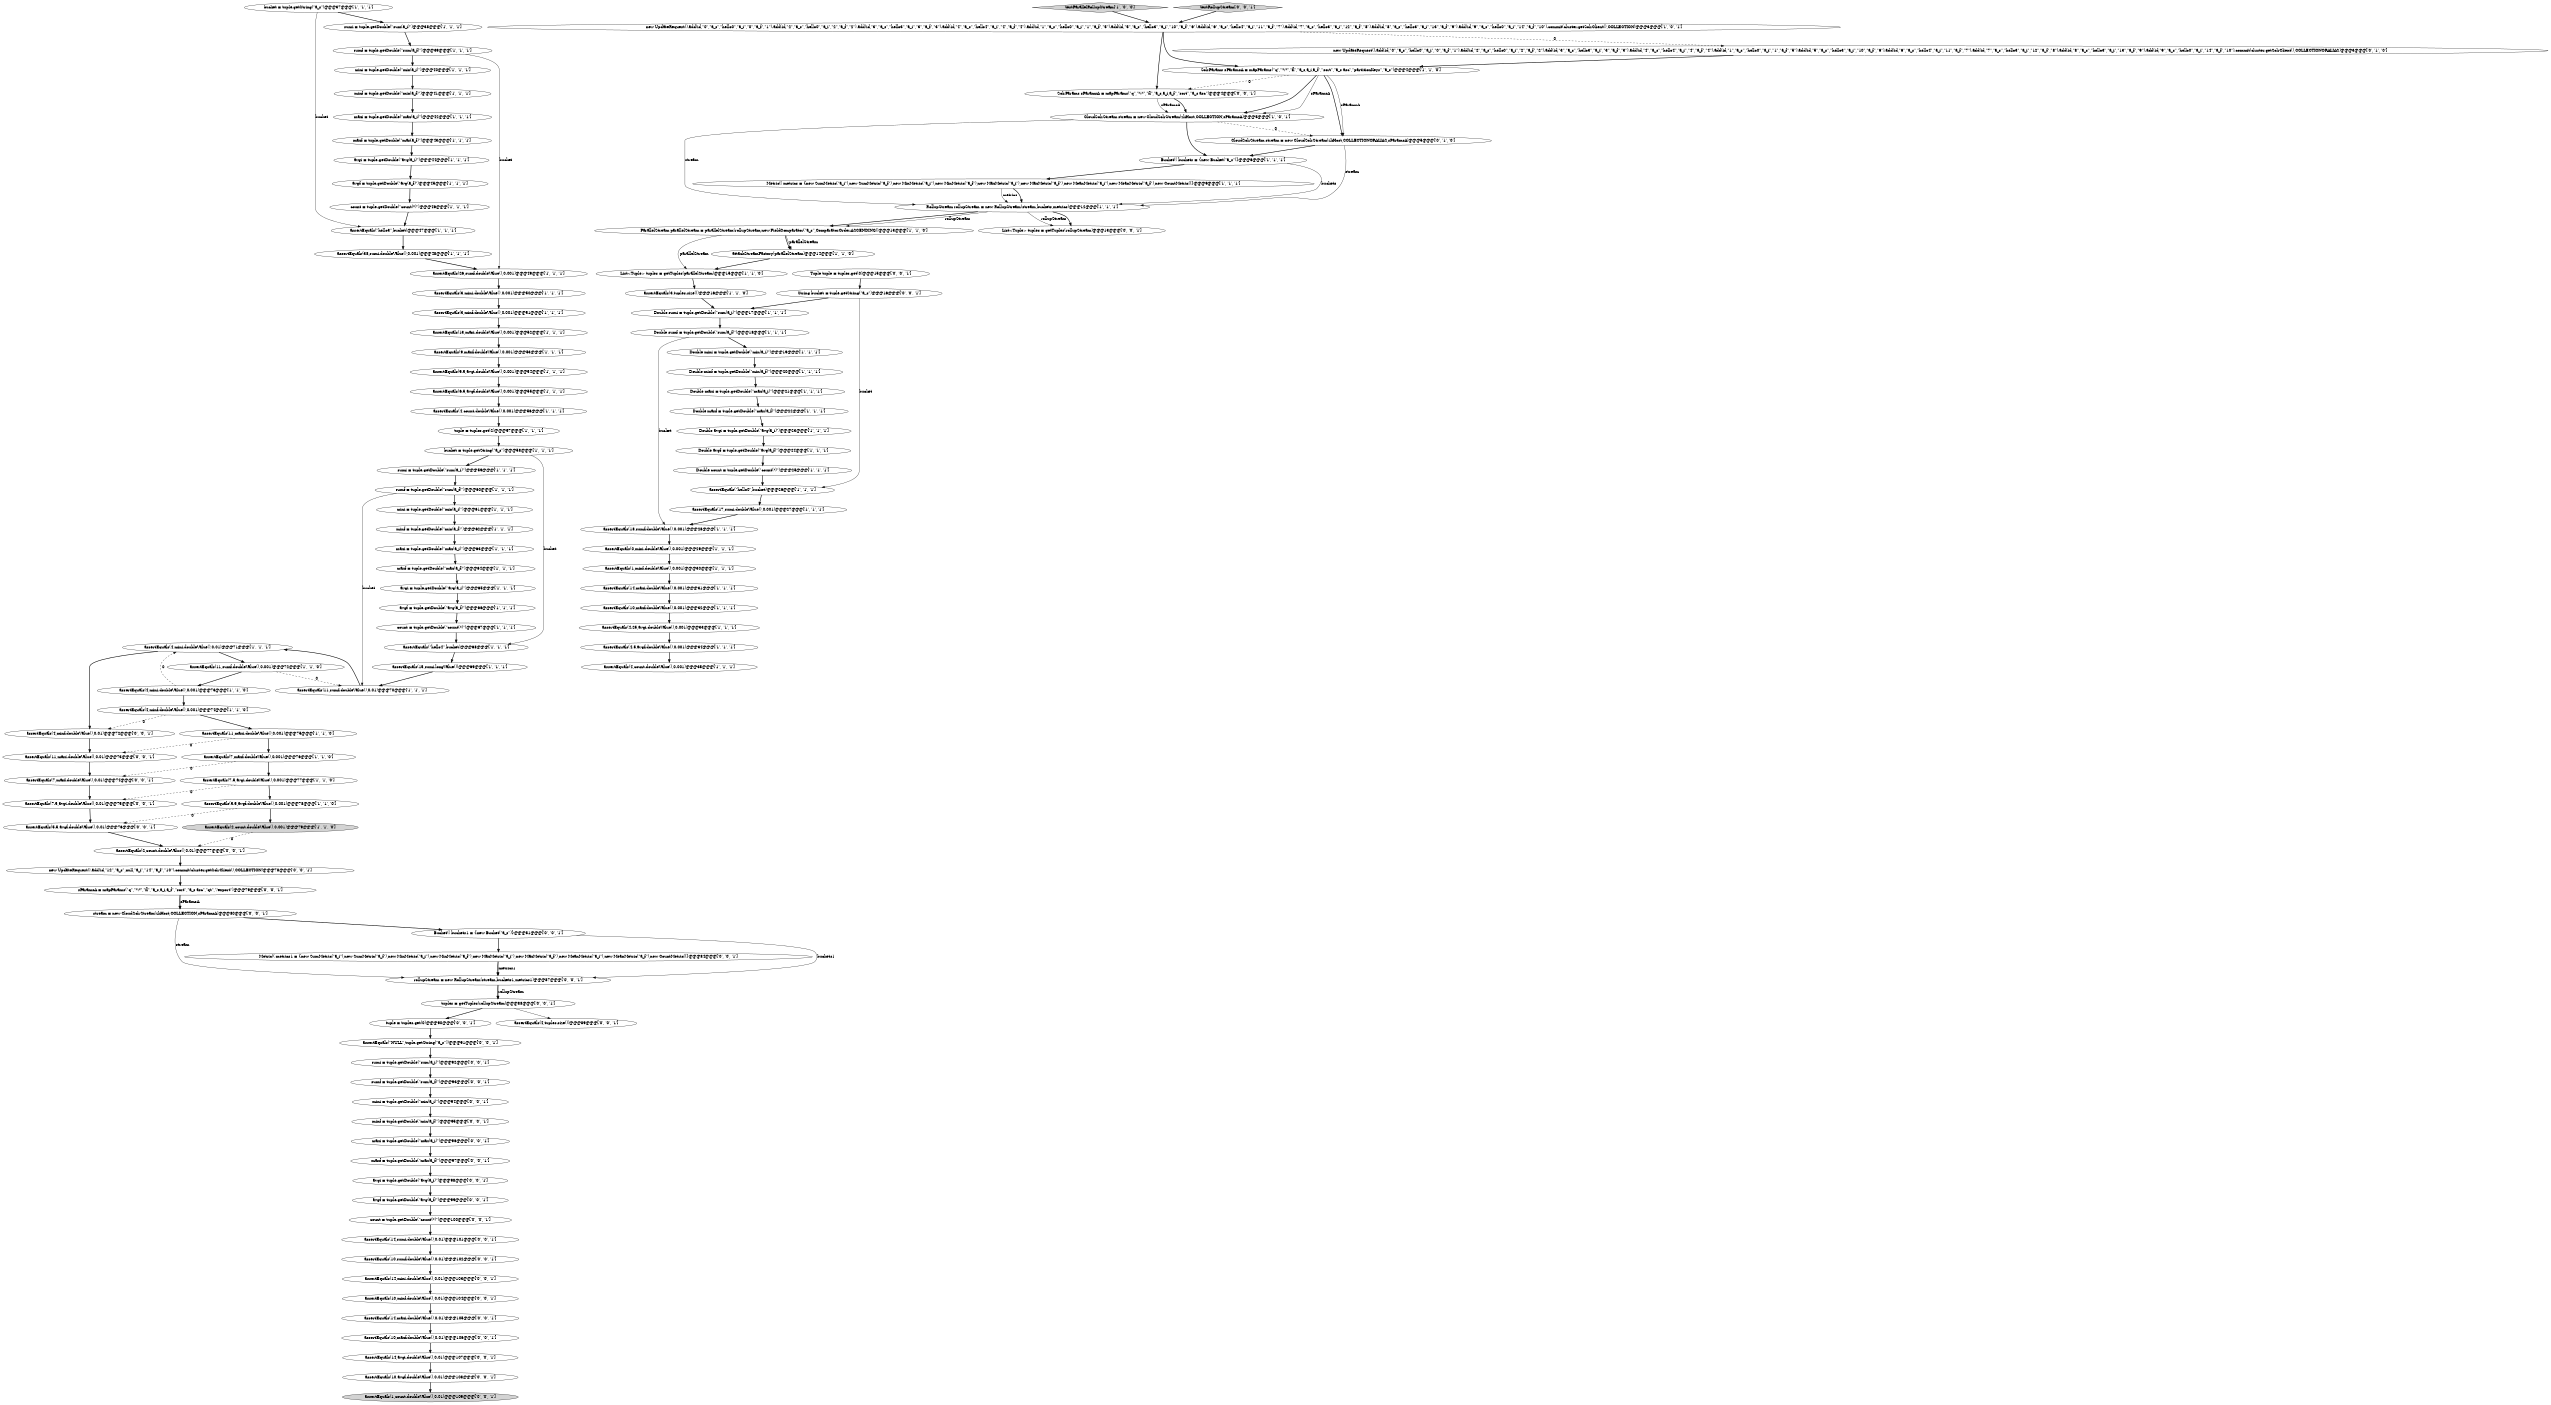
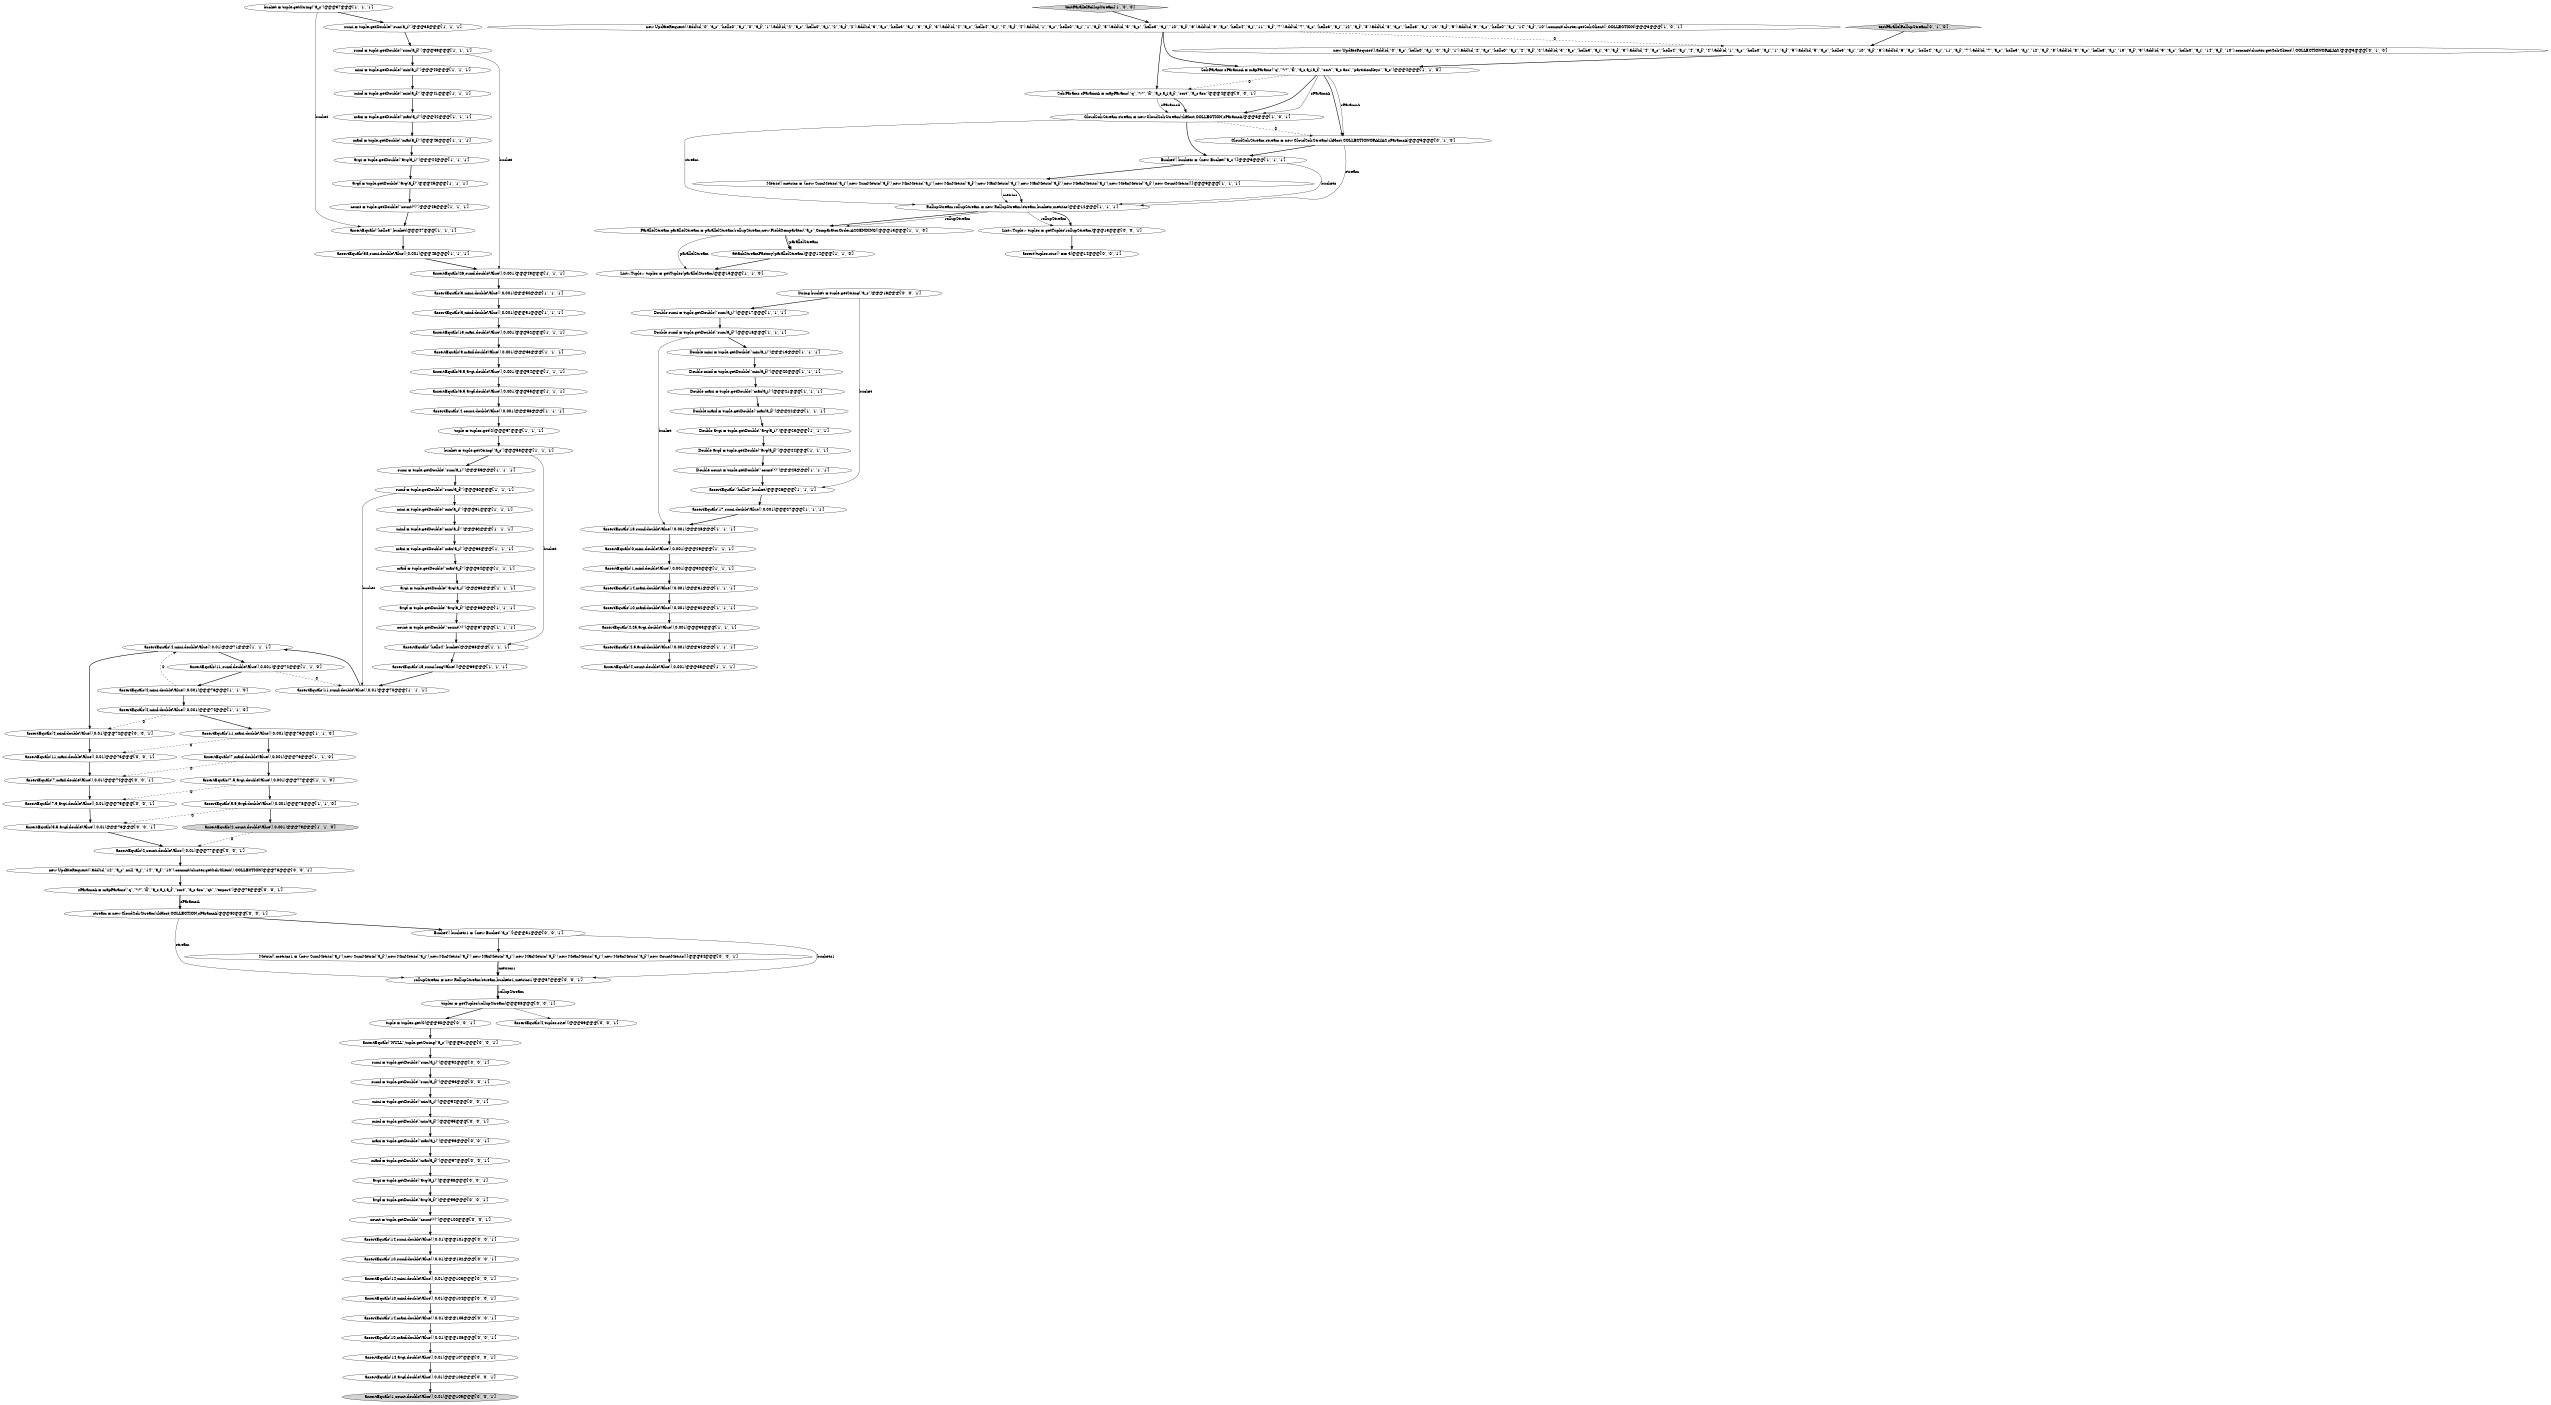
node "testRollupStream['0', '0', '1']": removed
node "testParallelRollupStream['0', '1', '0']": added
node "assert(tuples.size() == 3)@@@14@@@['0', '0', '1']": added
node "Tuple tuple = tuples.get(0)@@@15@@@['0', '0', '1']": removed
node "assertEquals(3,tuples.size())@@@16@@@['1', '1', '0']": removed
